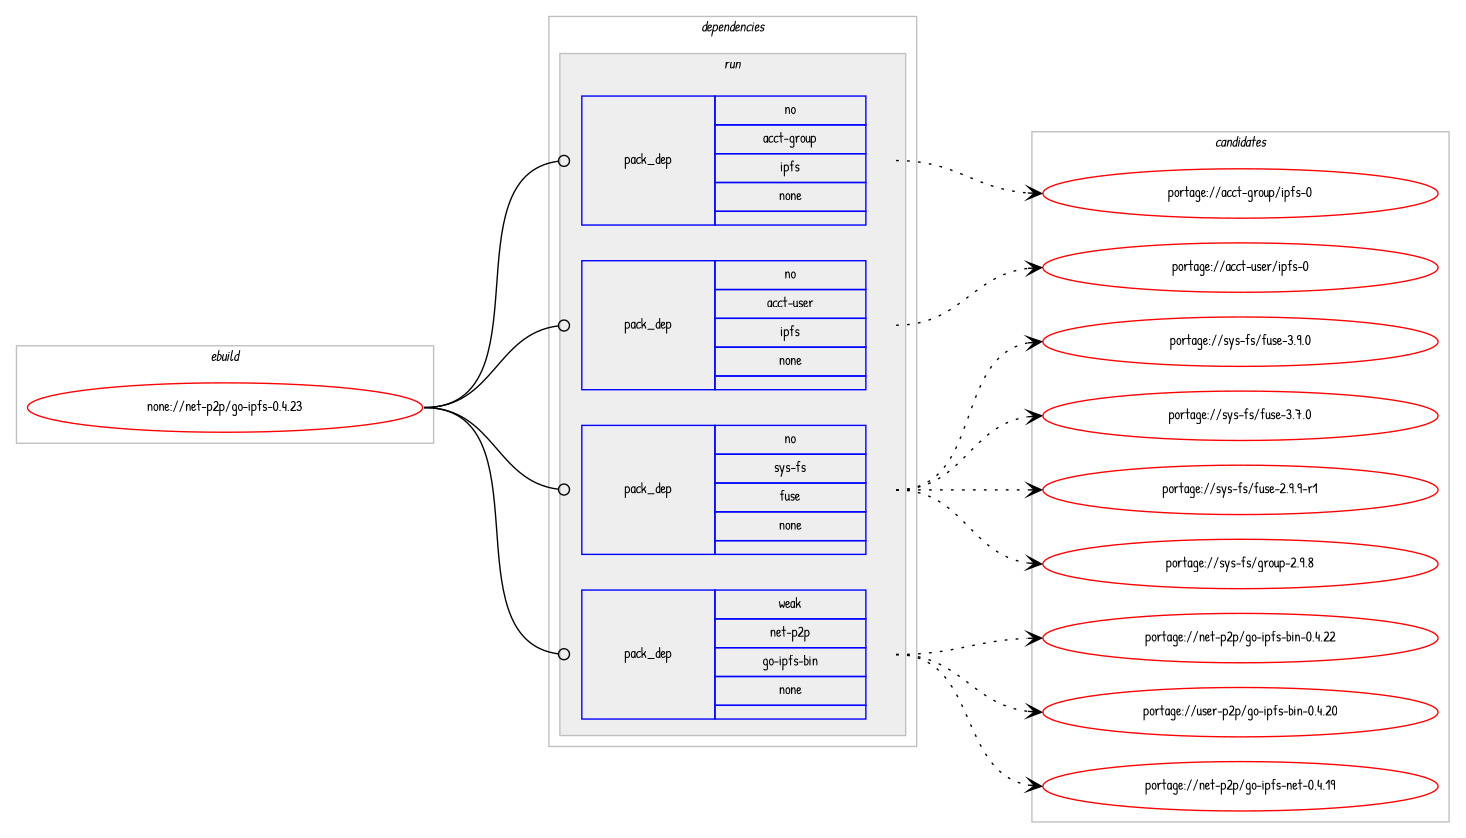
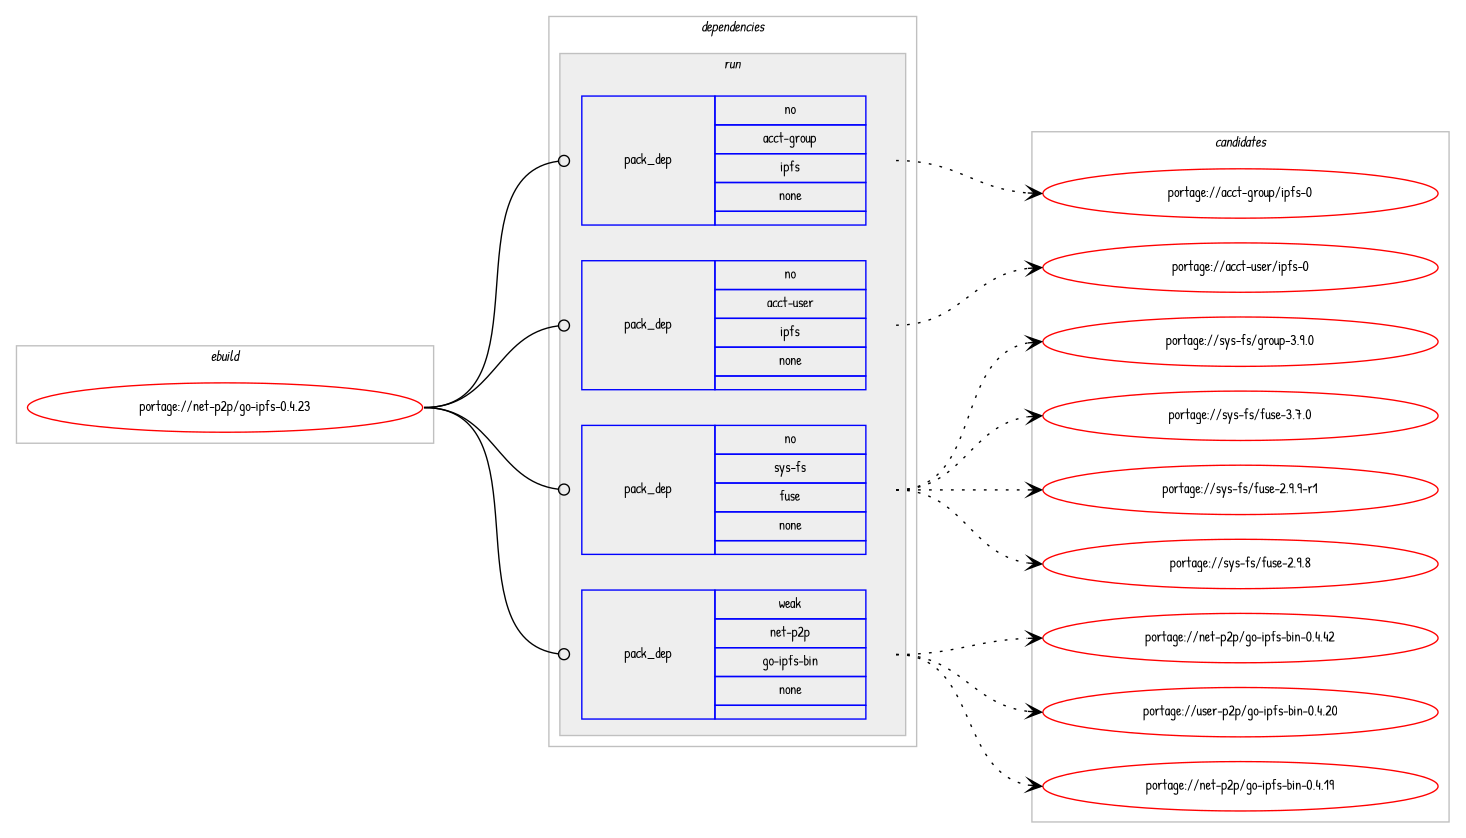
node "portage://sys-fs/fuse-3.9.0": label "portage://sys-fs/fuse-3.9.0" -> "portage://sys-fs/group-3.9.0"
node "none://net-p2p/go-ipfs-0.4.23": label "none://net-p2p/go-ipfs-0.4.23" -> "portage://net-p2p/go-ipfs-0.4.23"
node "portage://sys-fs/group-2.9.8": label "portage://sys-fs/group-2.9.8" -> "portage://sys-fs/fuse-2.9.8"
node "portage://net-p2p/go-ipfs-bin-0.4.22": label "portage://net-p2p/go-ipfs-bin-0.4.22" -> "portage://net-p2p/go-ipfs-bin-0.4.42"
node "portage://net-p2p/go-ipfs-net-0.4.19": label "portage://net-p2p/go-ipfs-net-0.4.19" -> "portage://net-p2p/go-ipfs-bin-0.4.19"
